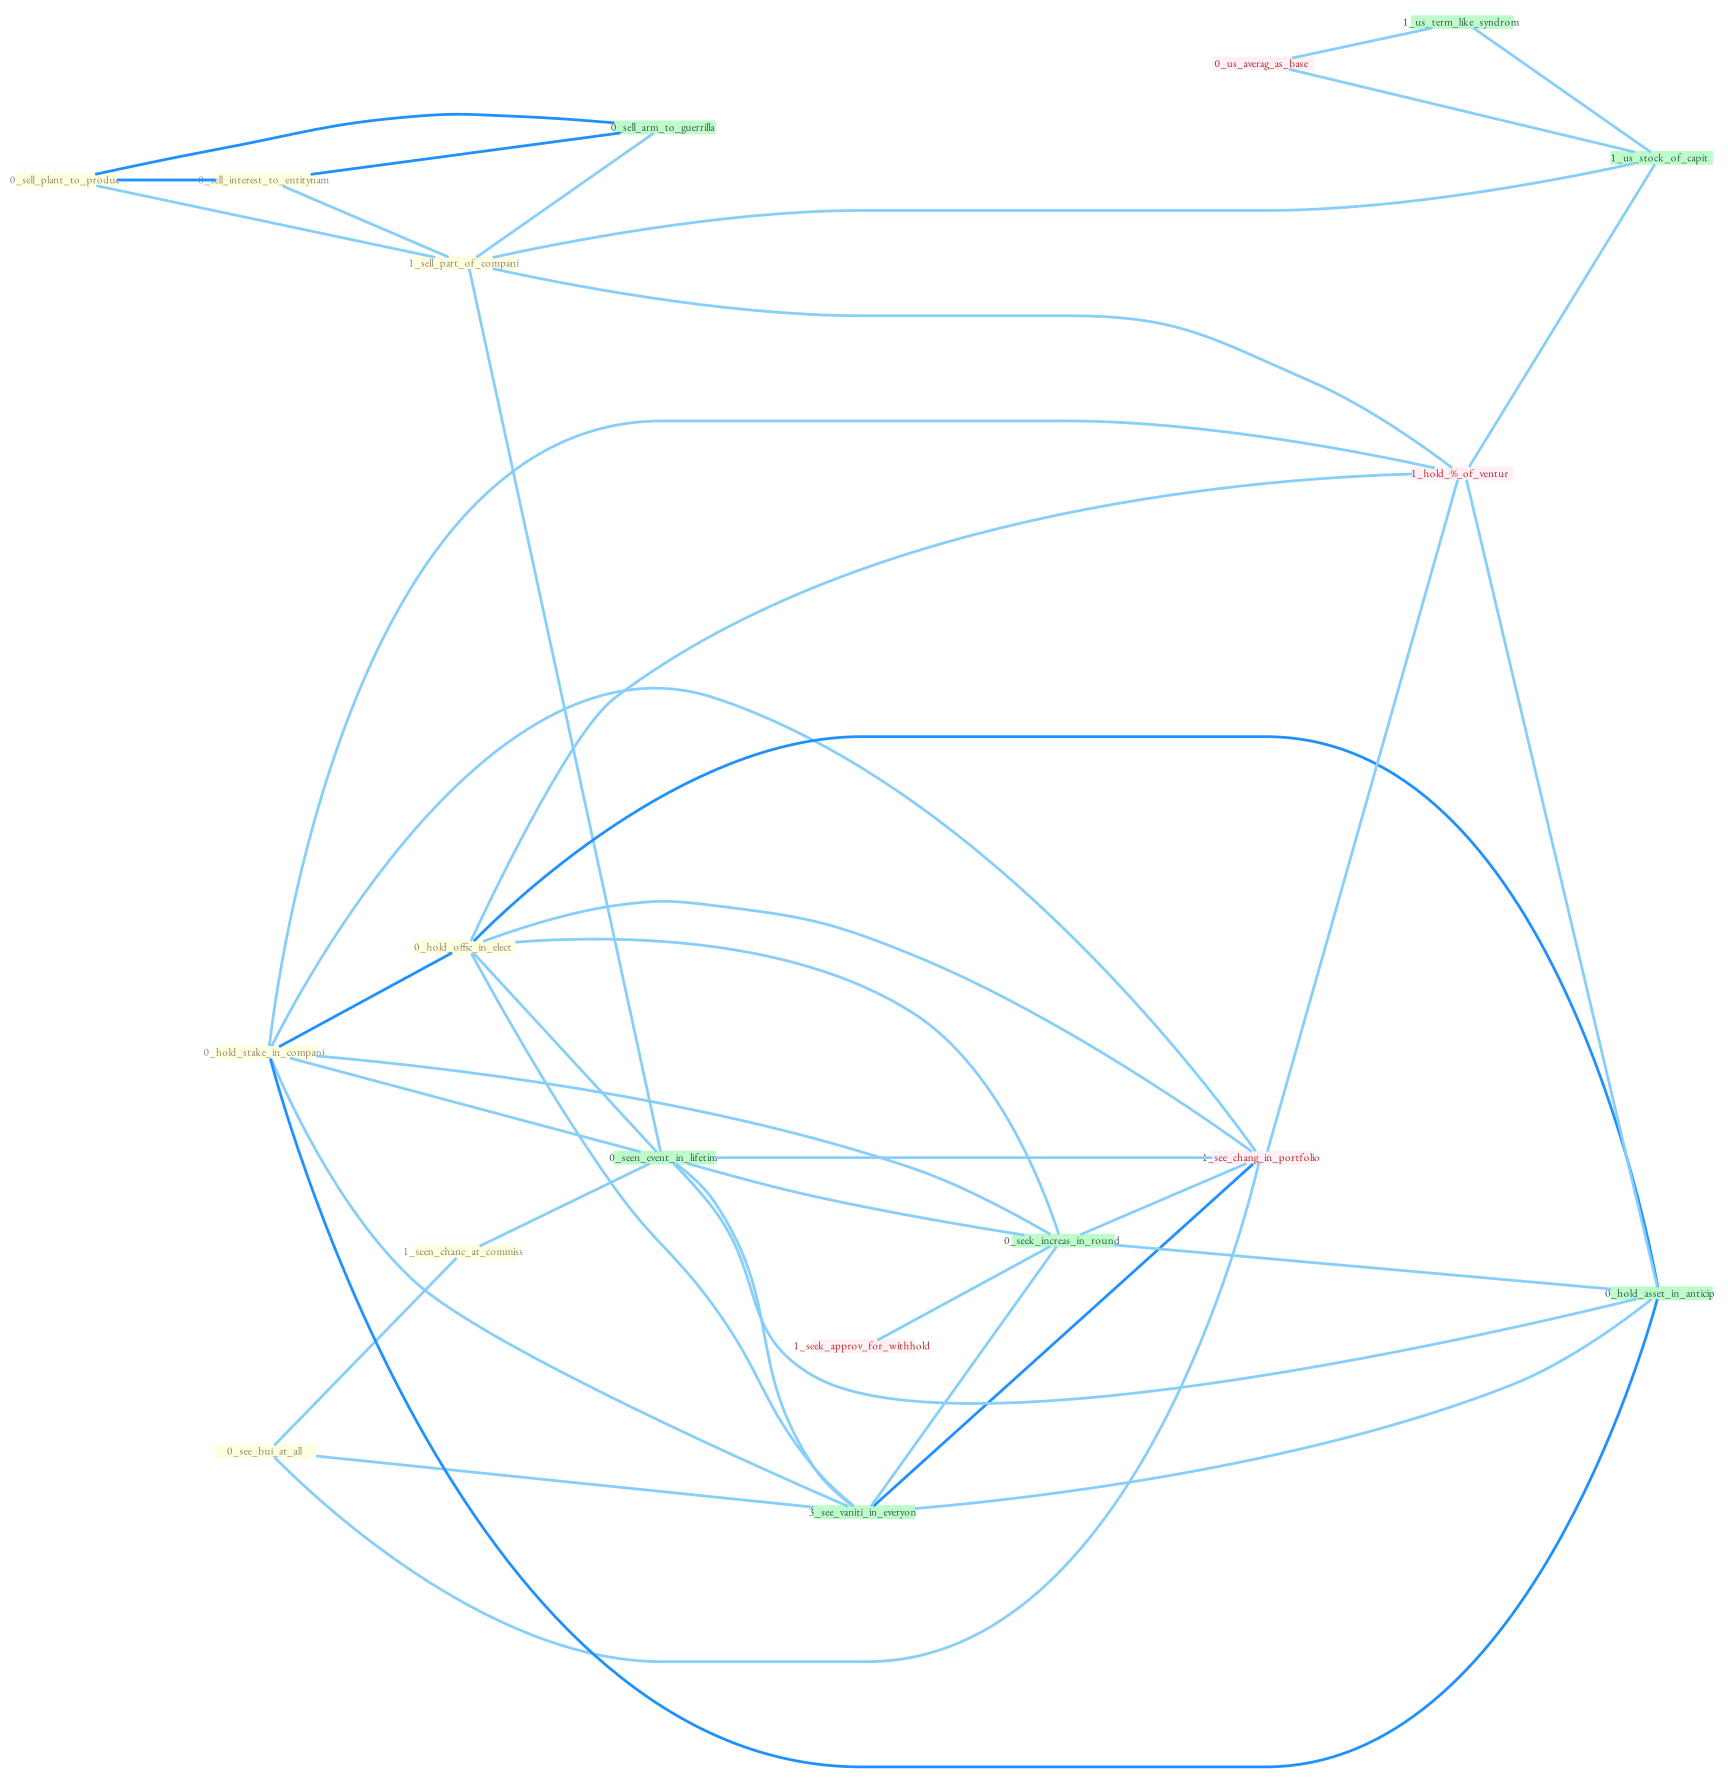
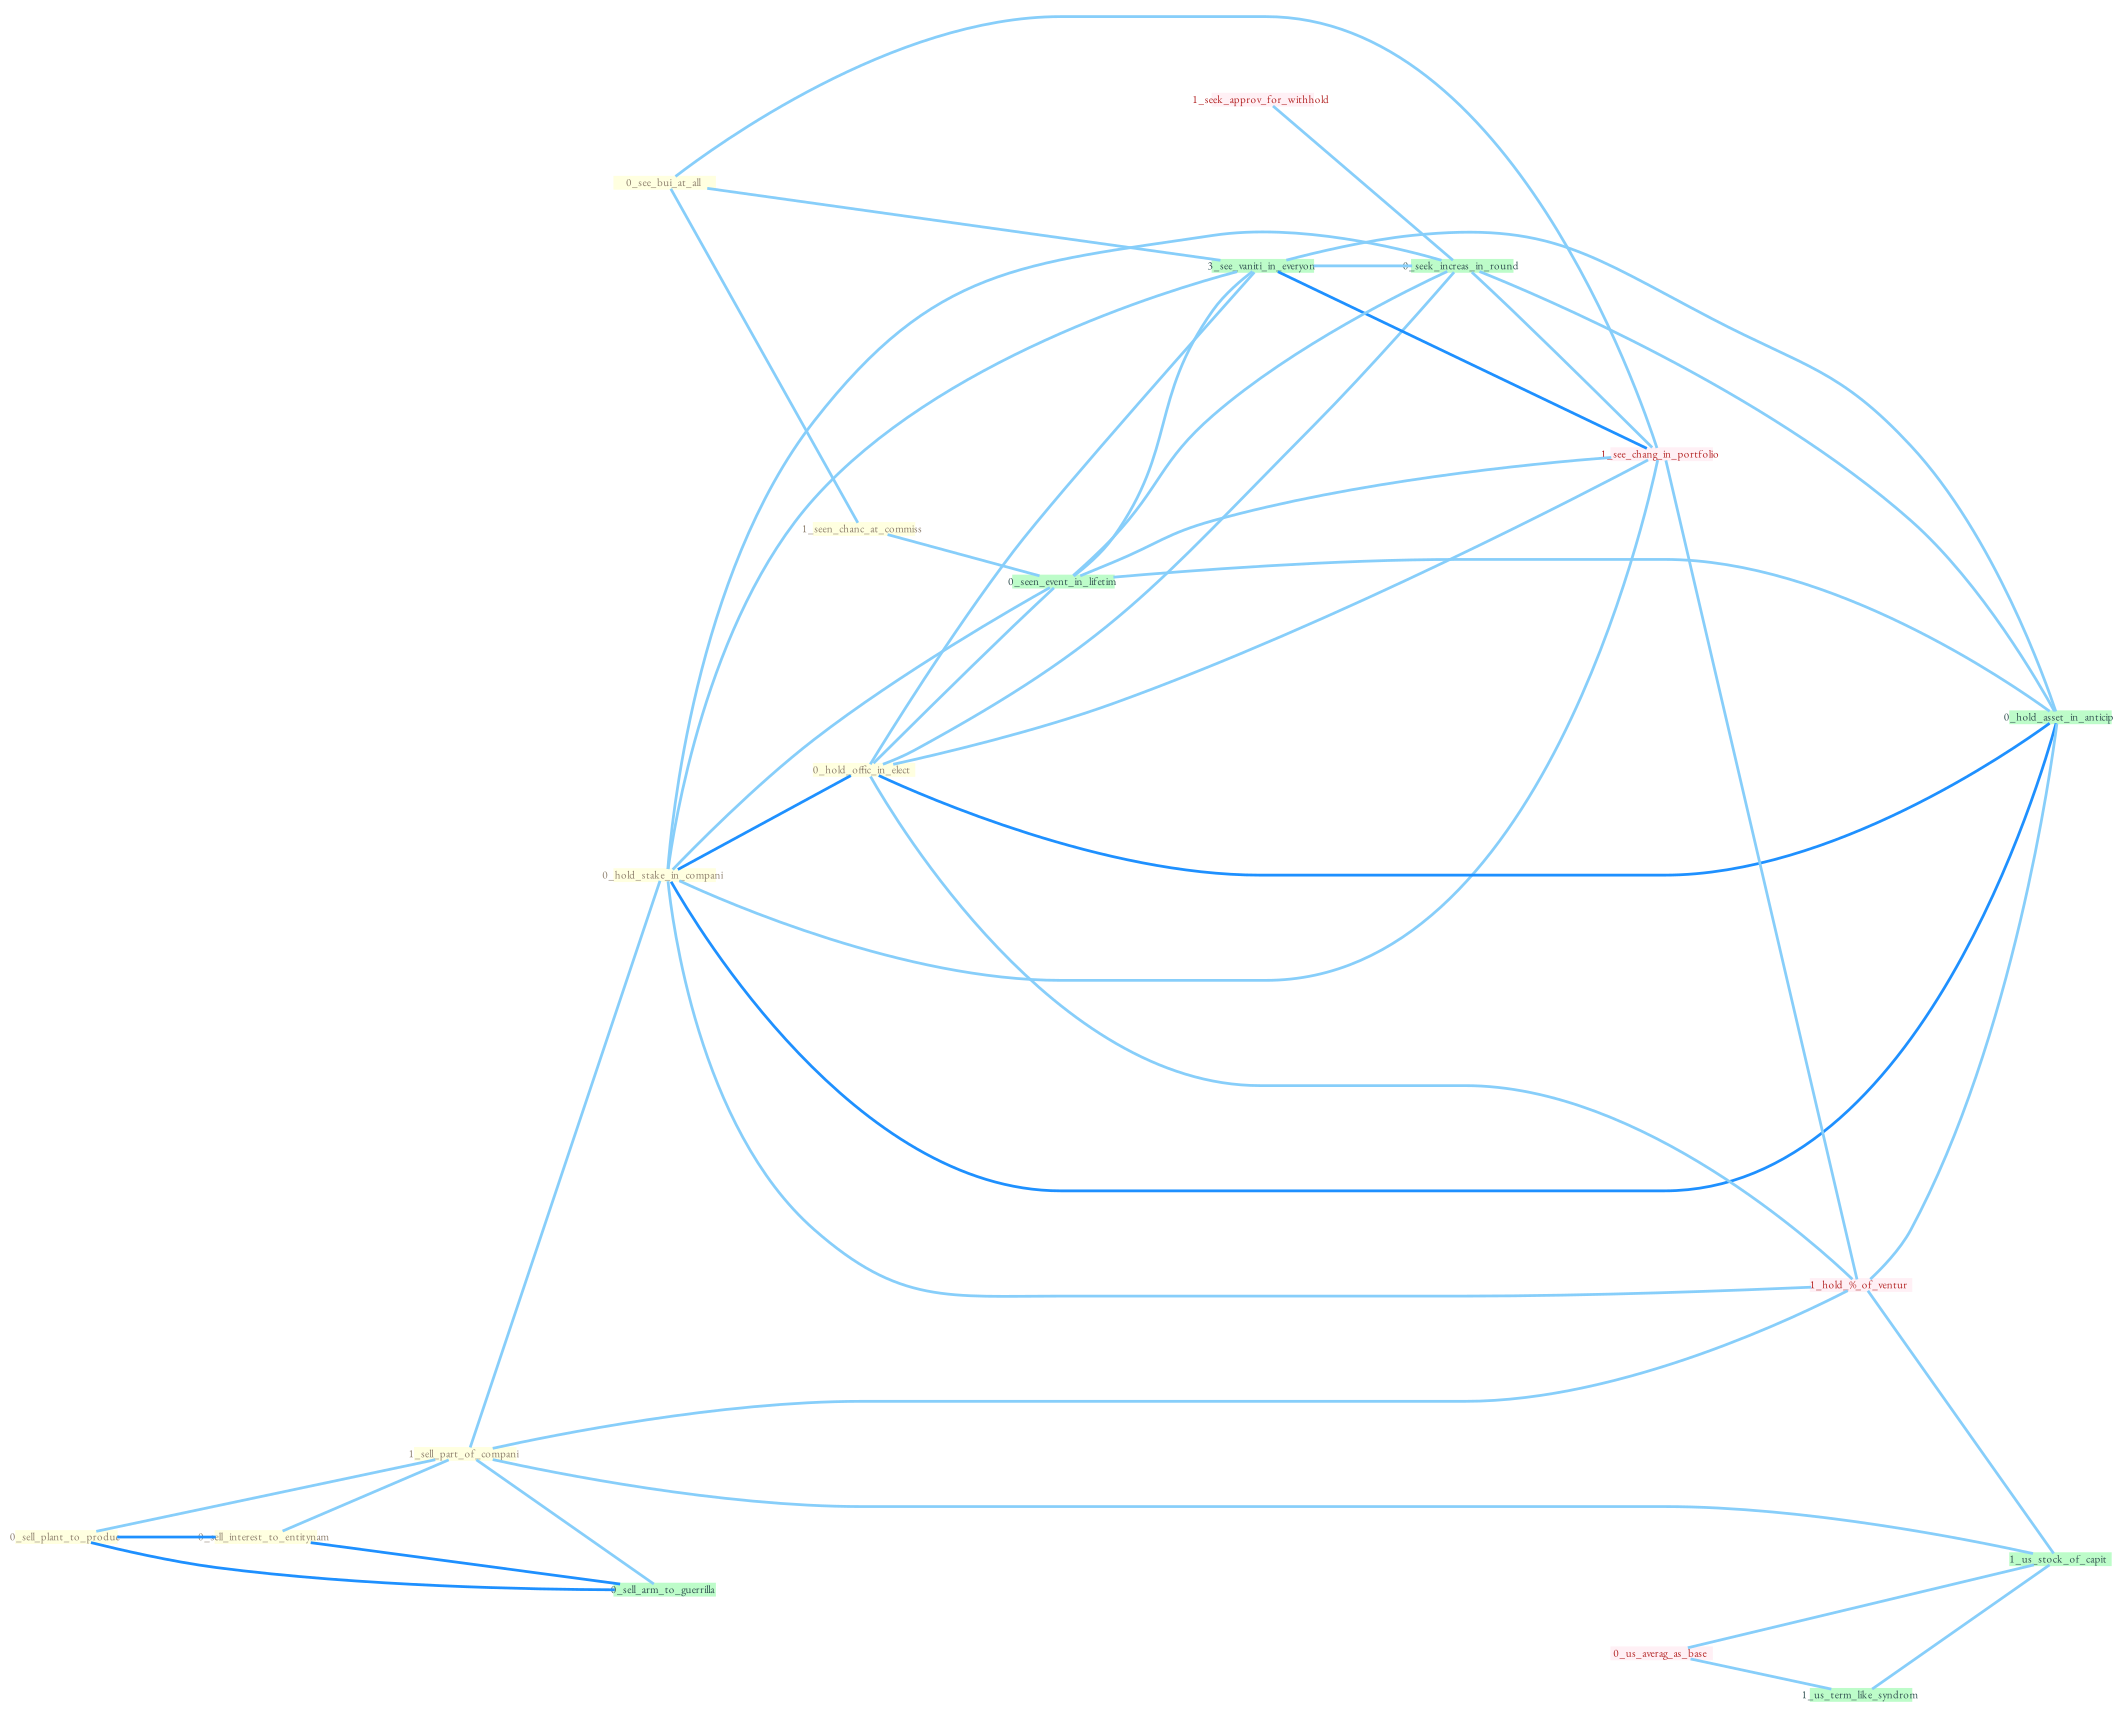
edge "1_sell_part_of_compani" -- "0_seen_event_in_lifetim": now "1_sell_part_of_compani" -- "0_hold_stake_in_compani"
